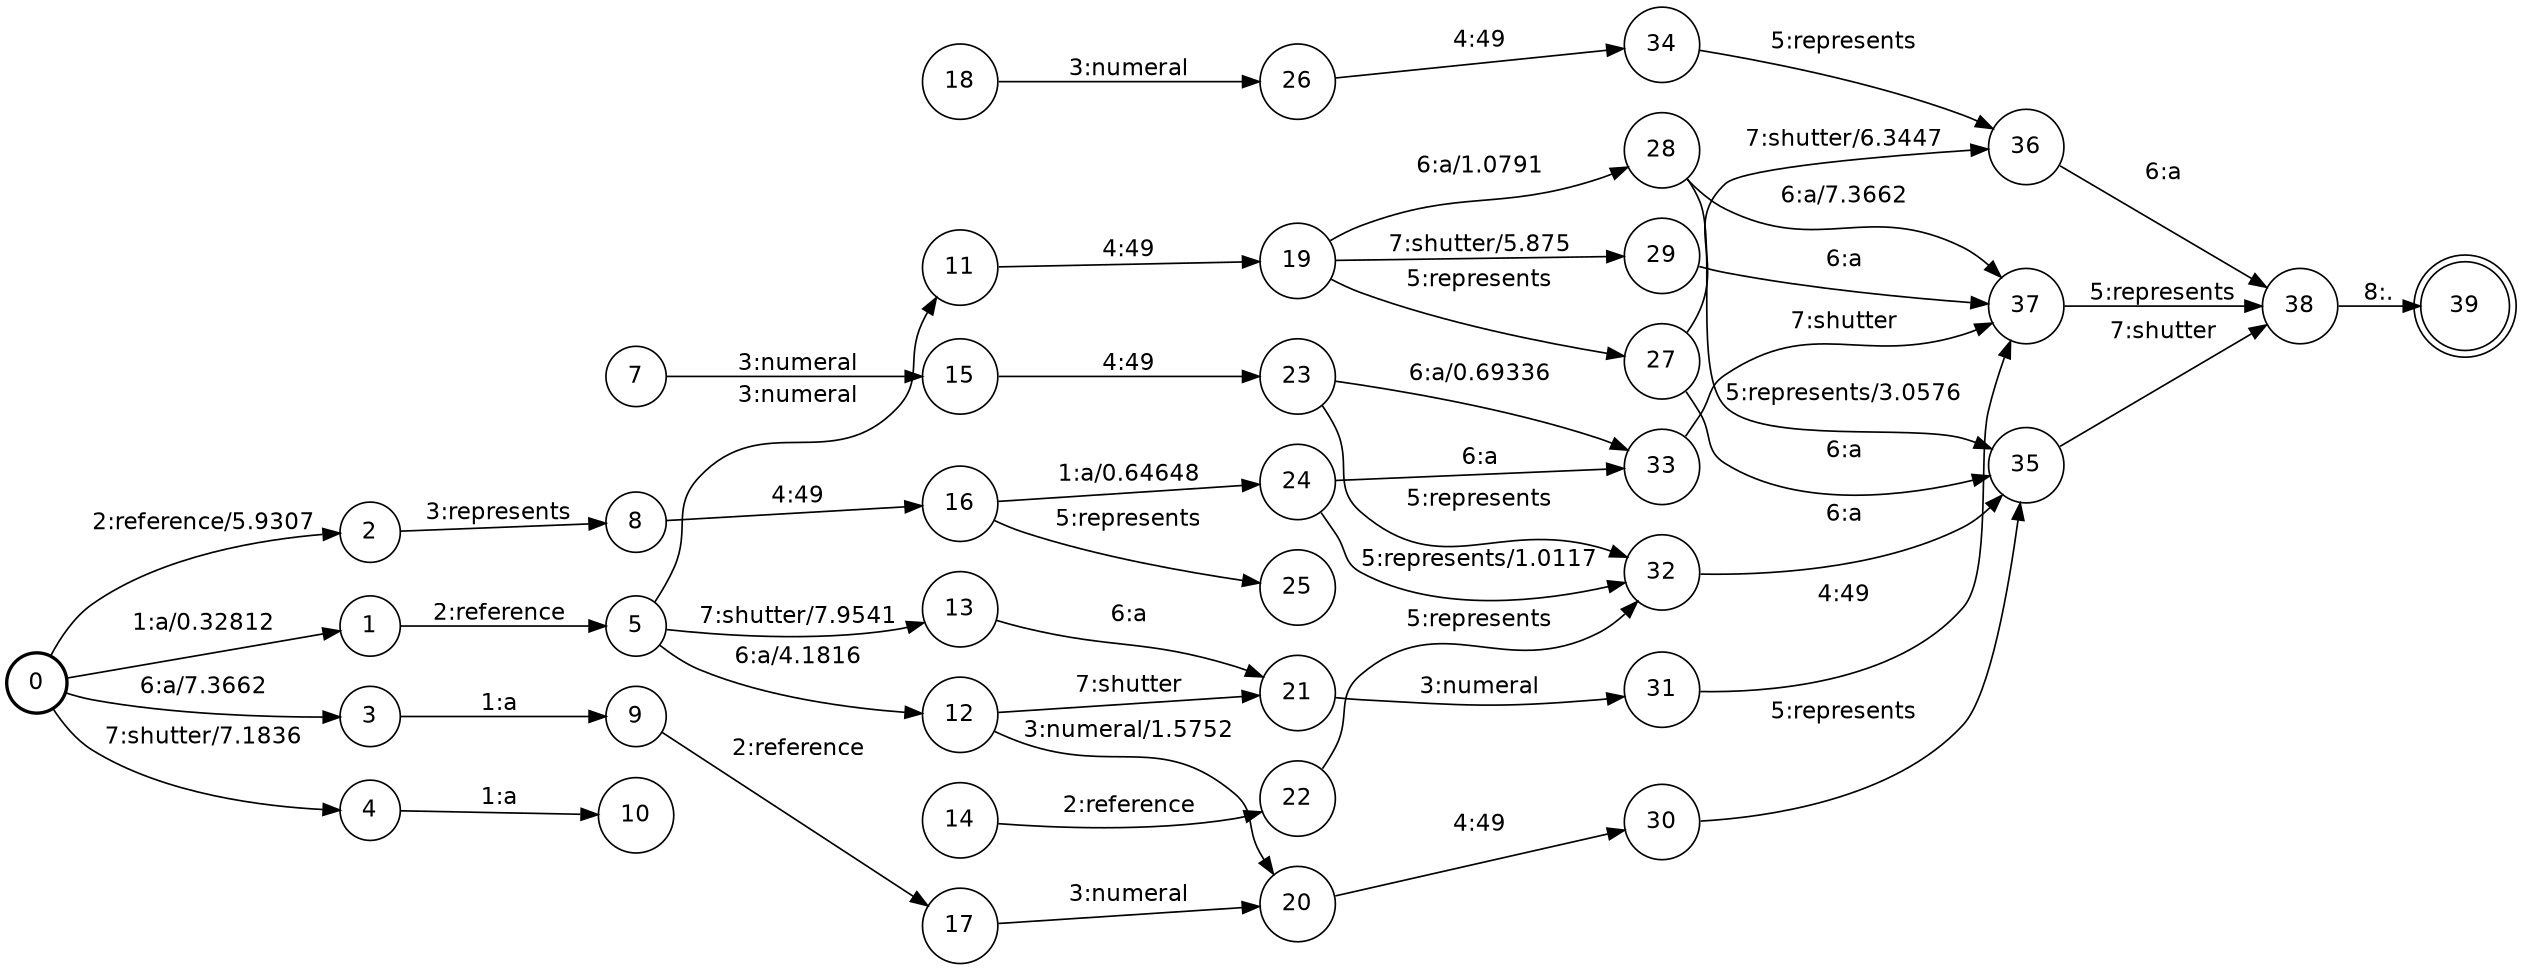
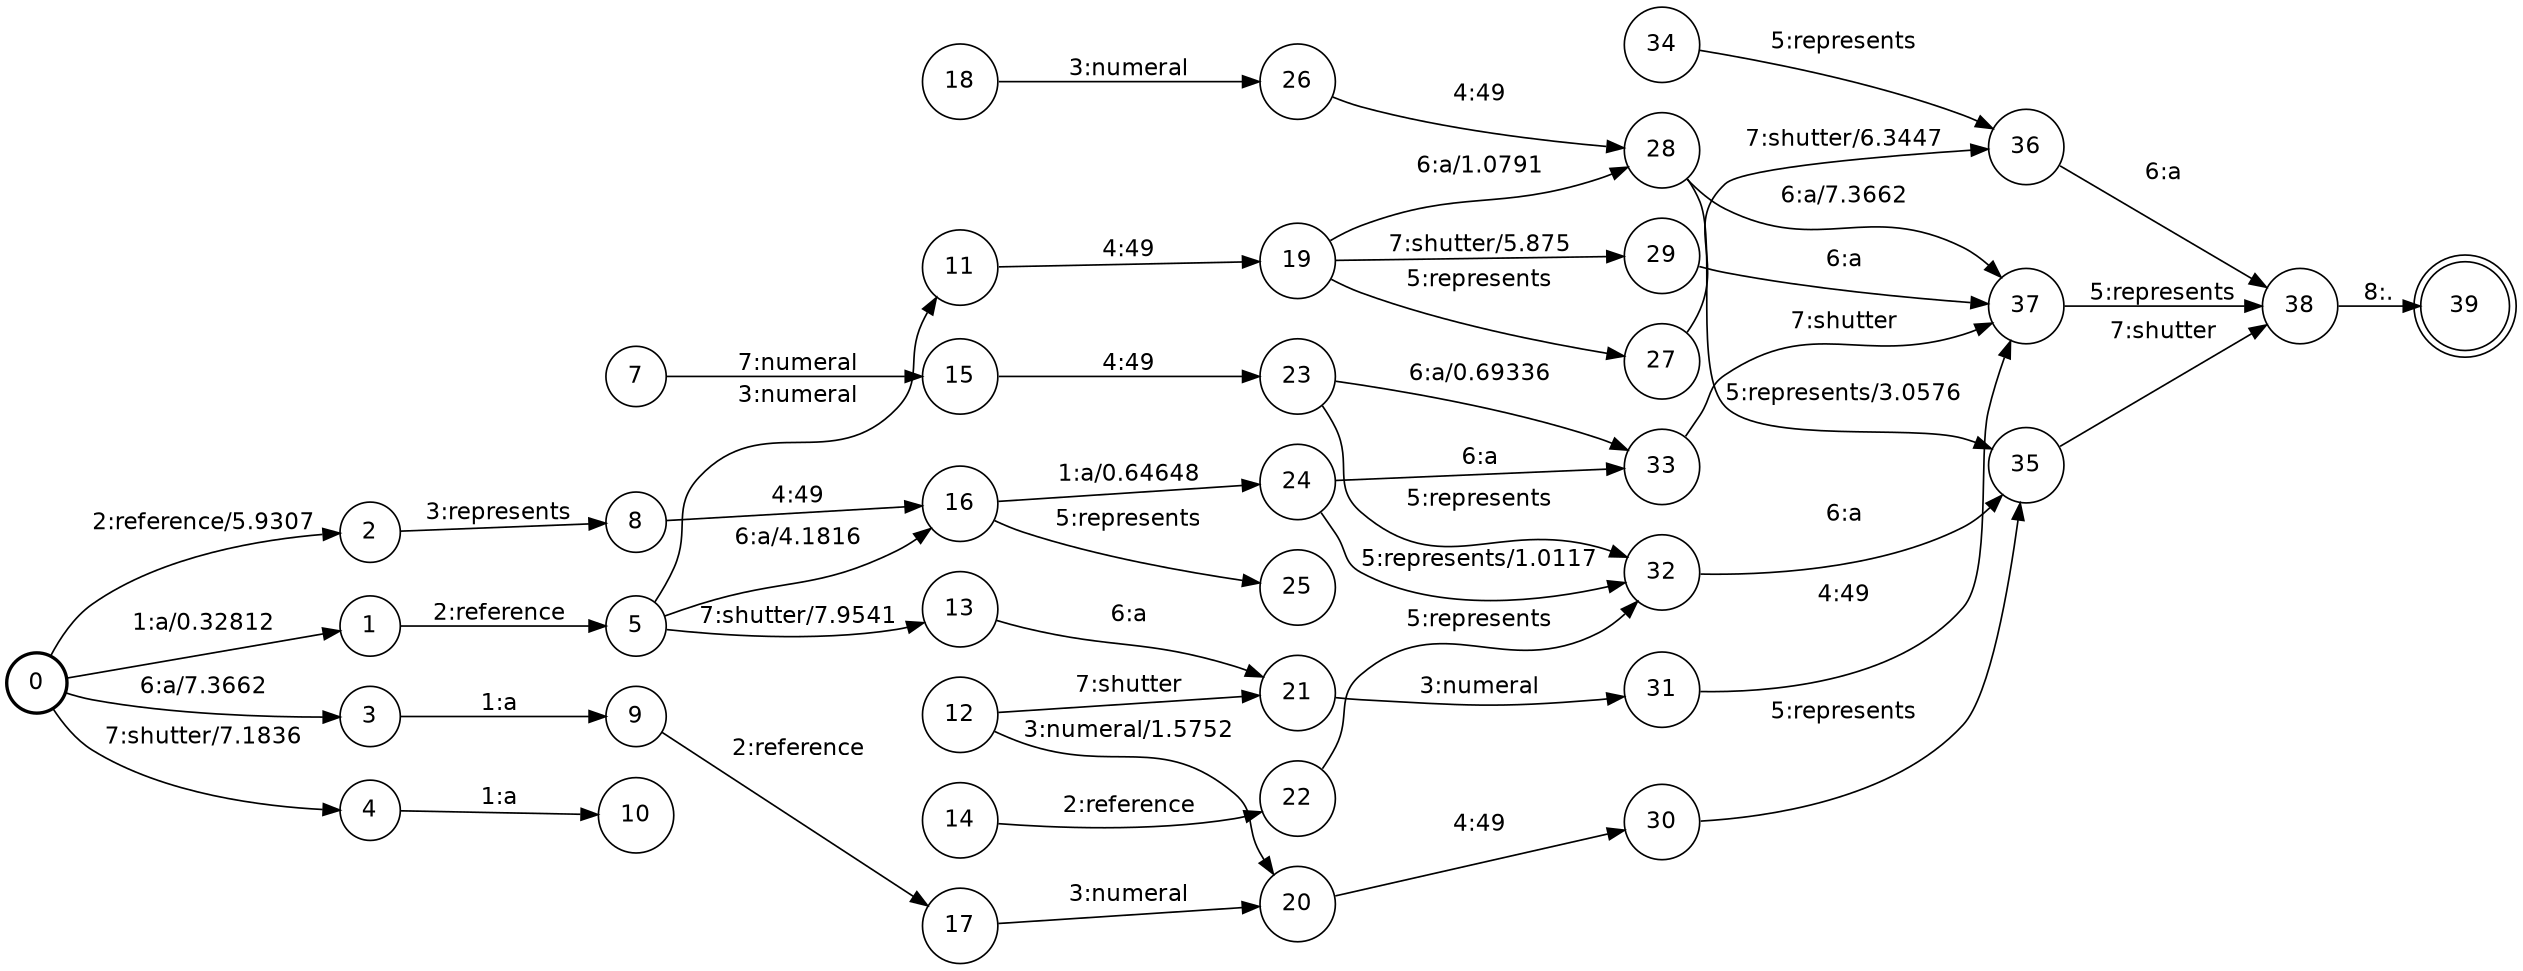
edge "26" -> "34": now "26" -> "28"
edge "7" -> "15": label "3:numeral" -> "7:numeral"
edge "27" -> "35": removed, label "6:a"
edge "5" -> "12": now "5" -> "16"
